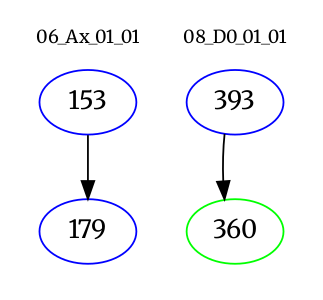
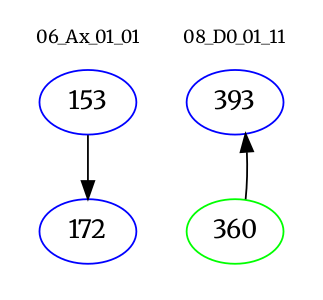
cluster "08_D0_01_01": label "08_D0_01_01" -> "08_D0_01_11"
edge "393" -> "360": reversed
node "179": label "179" -> "172"
